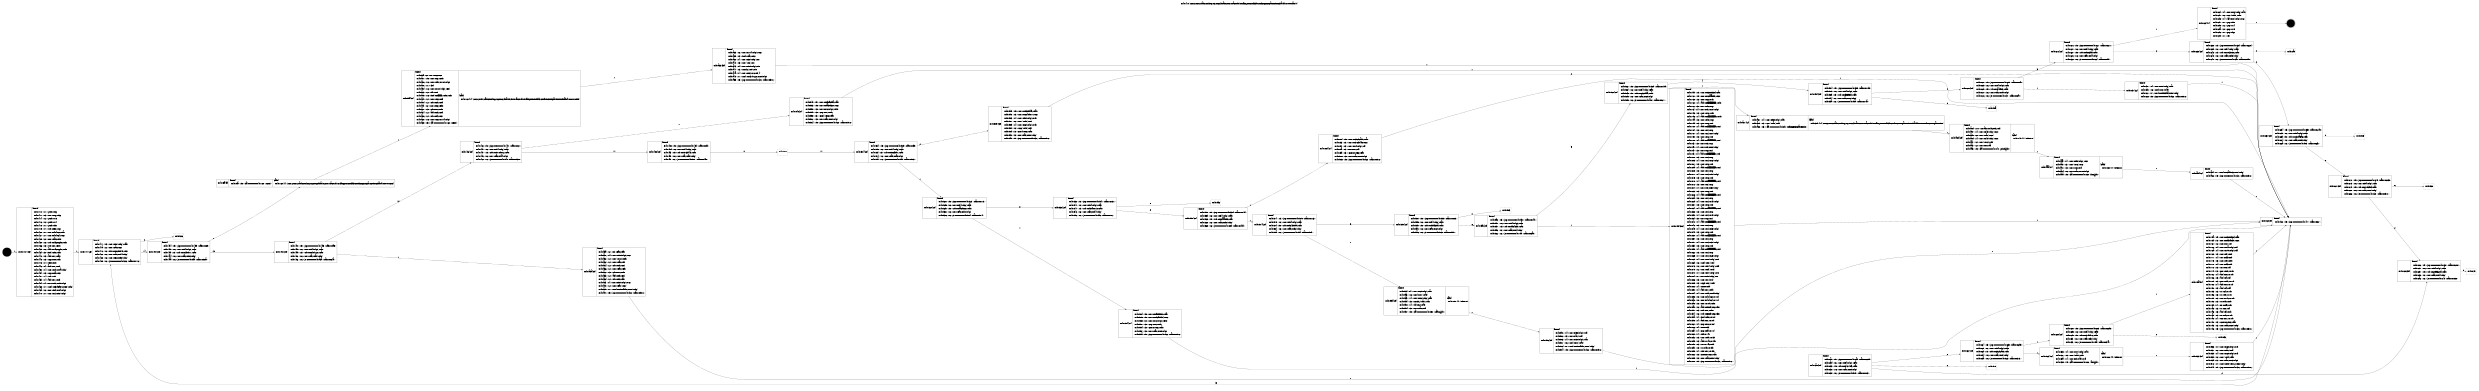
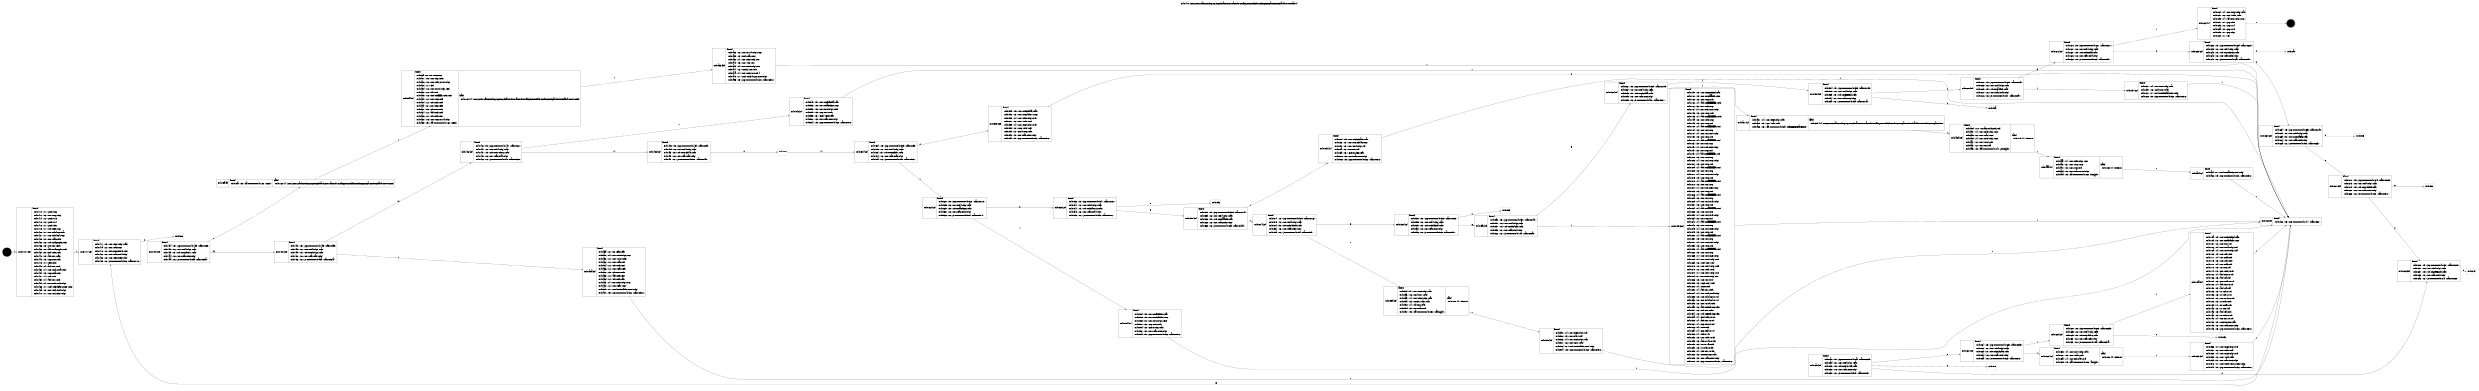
edge "0x401477 [29]" -> "0x401494 [28]": removed, label "14"
